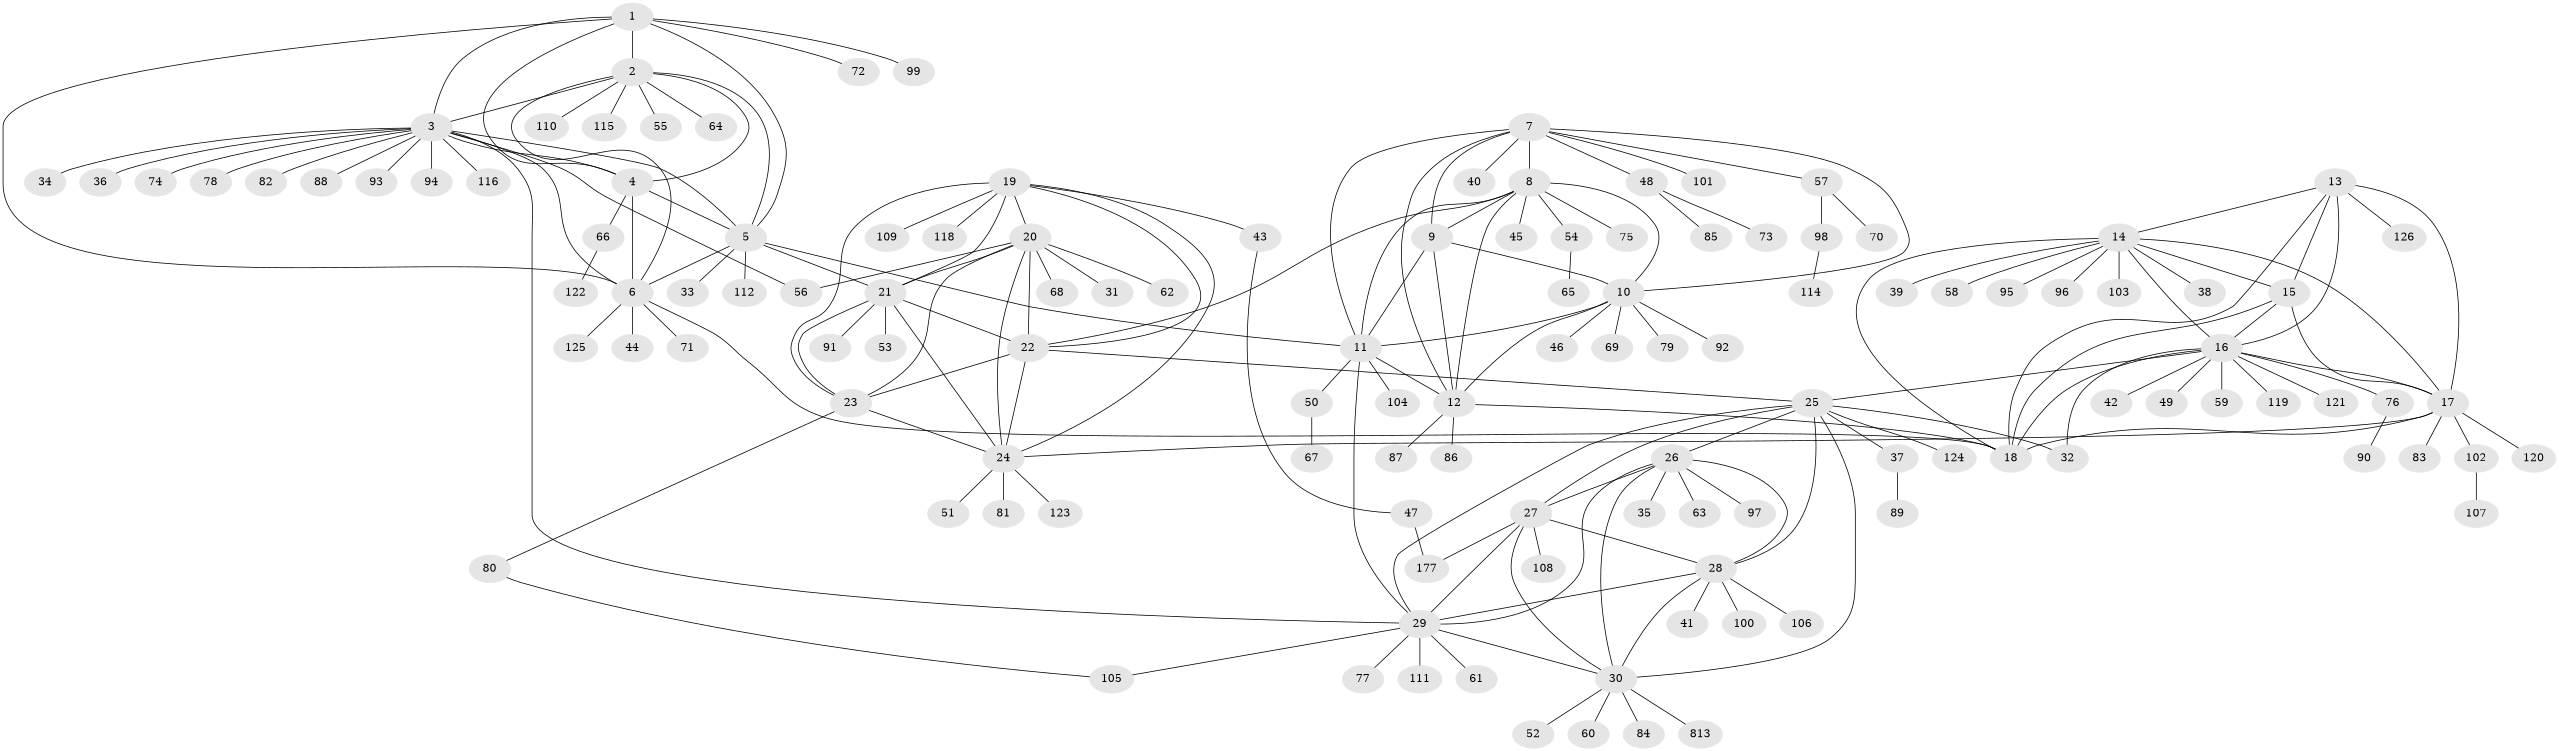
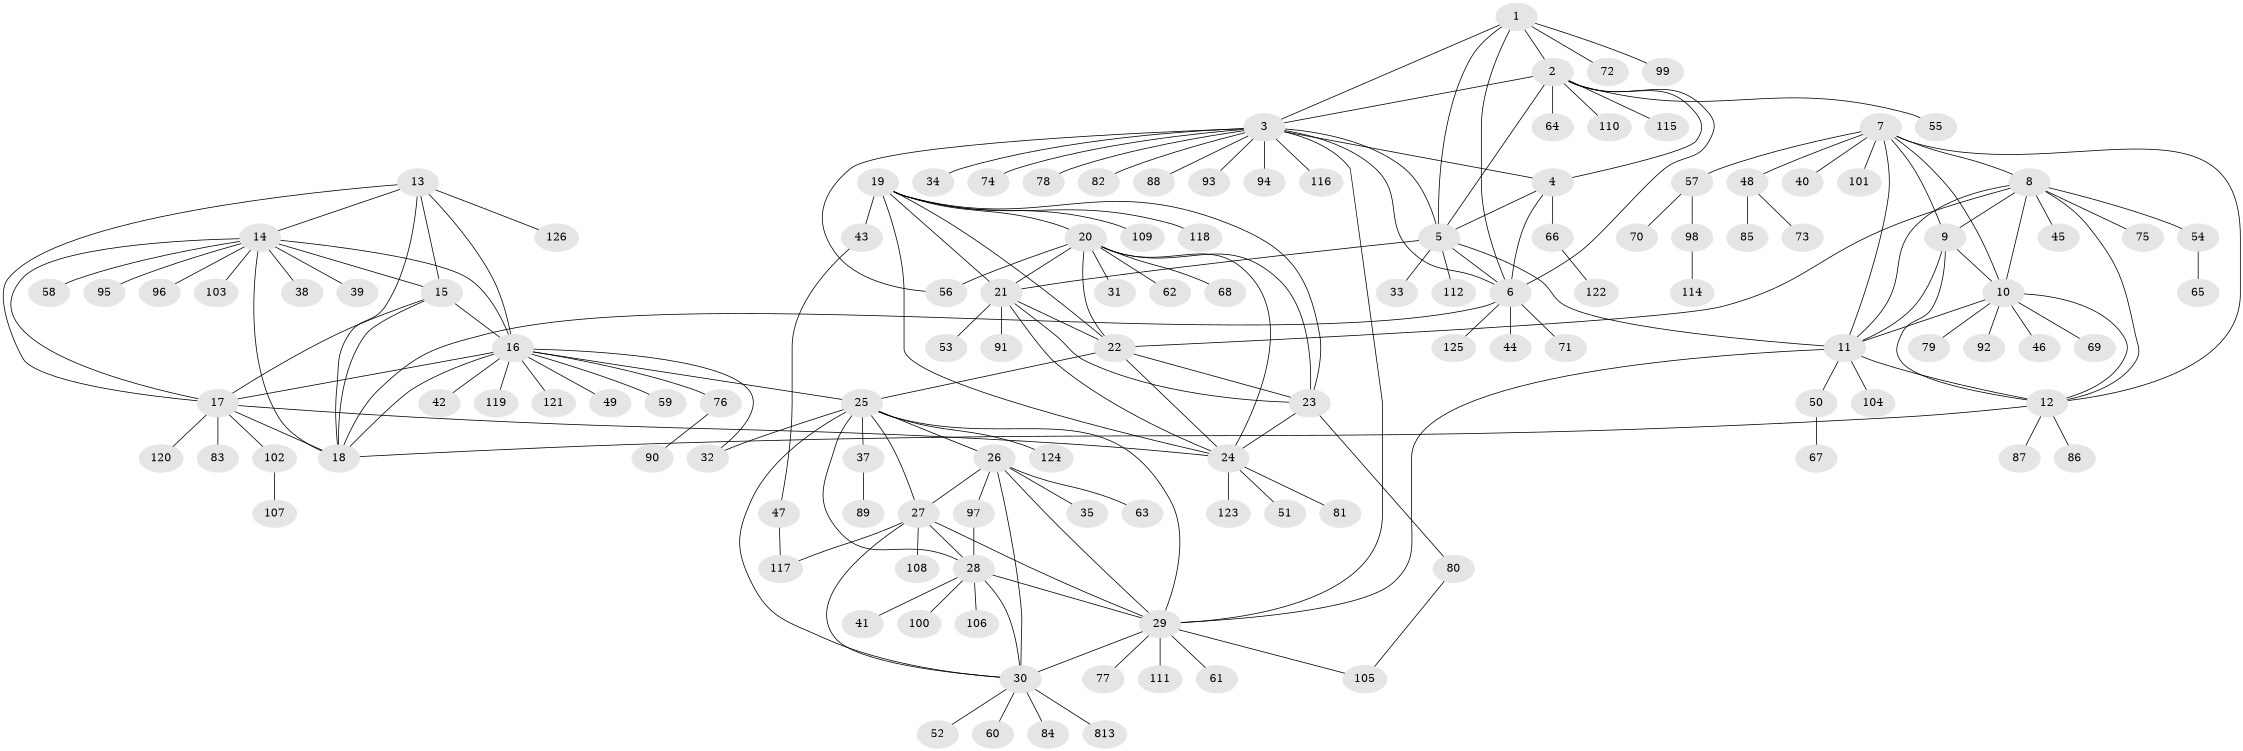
edge "1" -- "4": removed
node "36": removed
edge "26" -- "28": now "97" -- "28"
node "177": label "177" -> "117"
